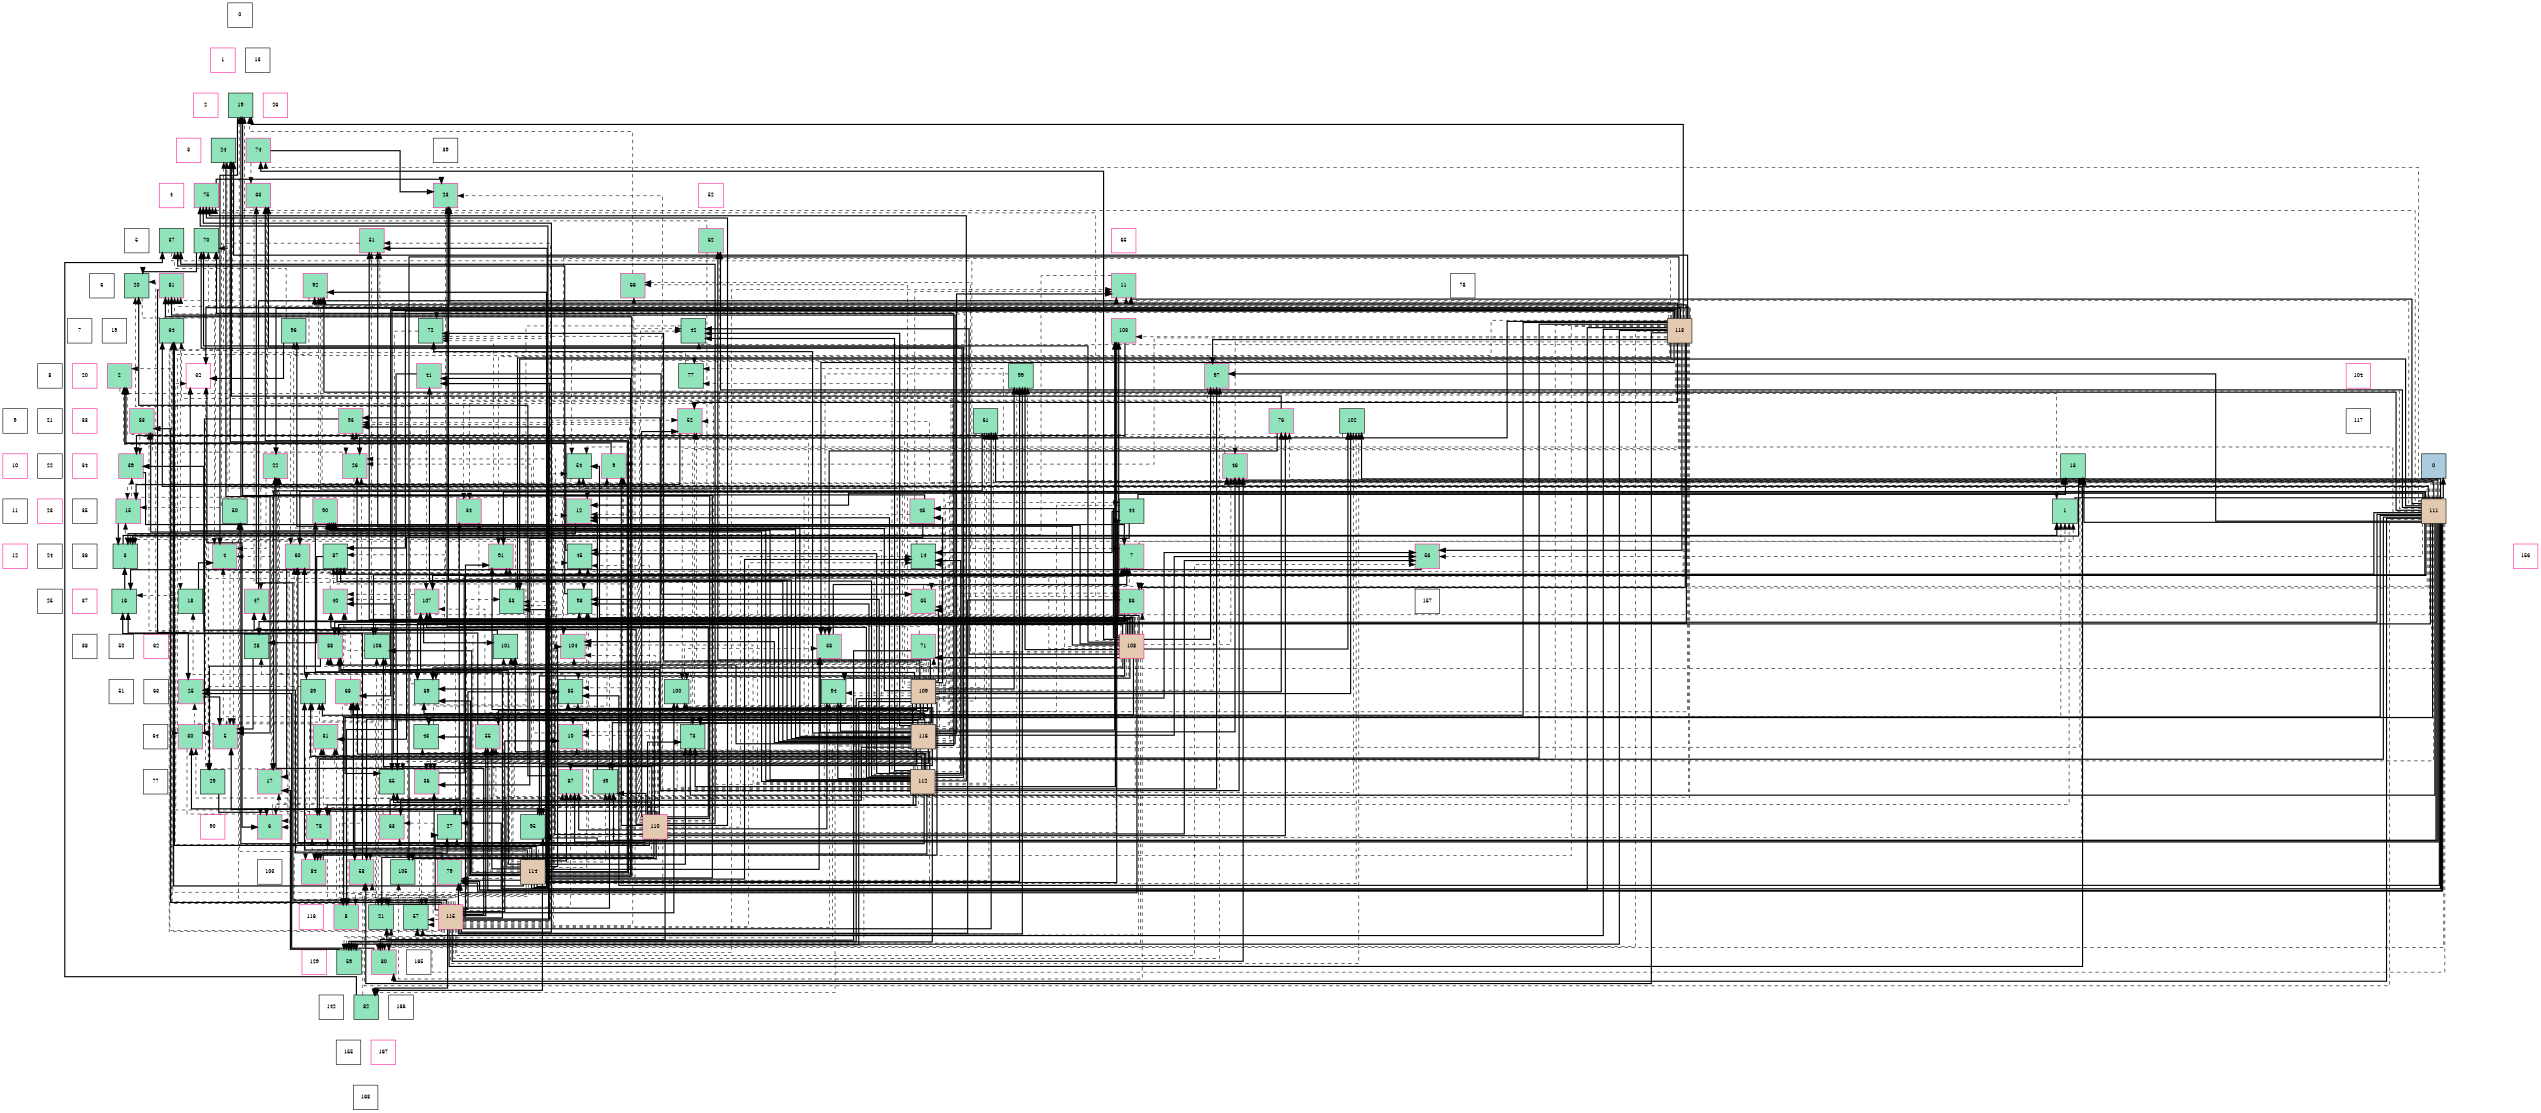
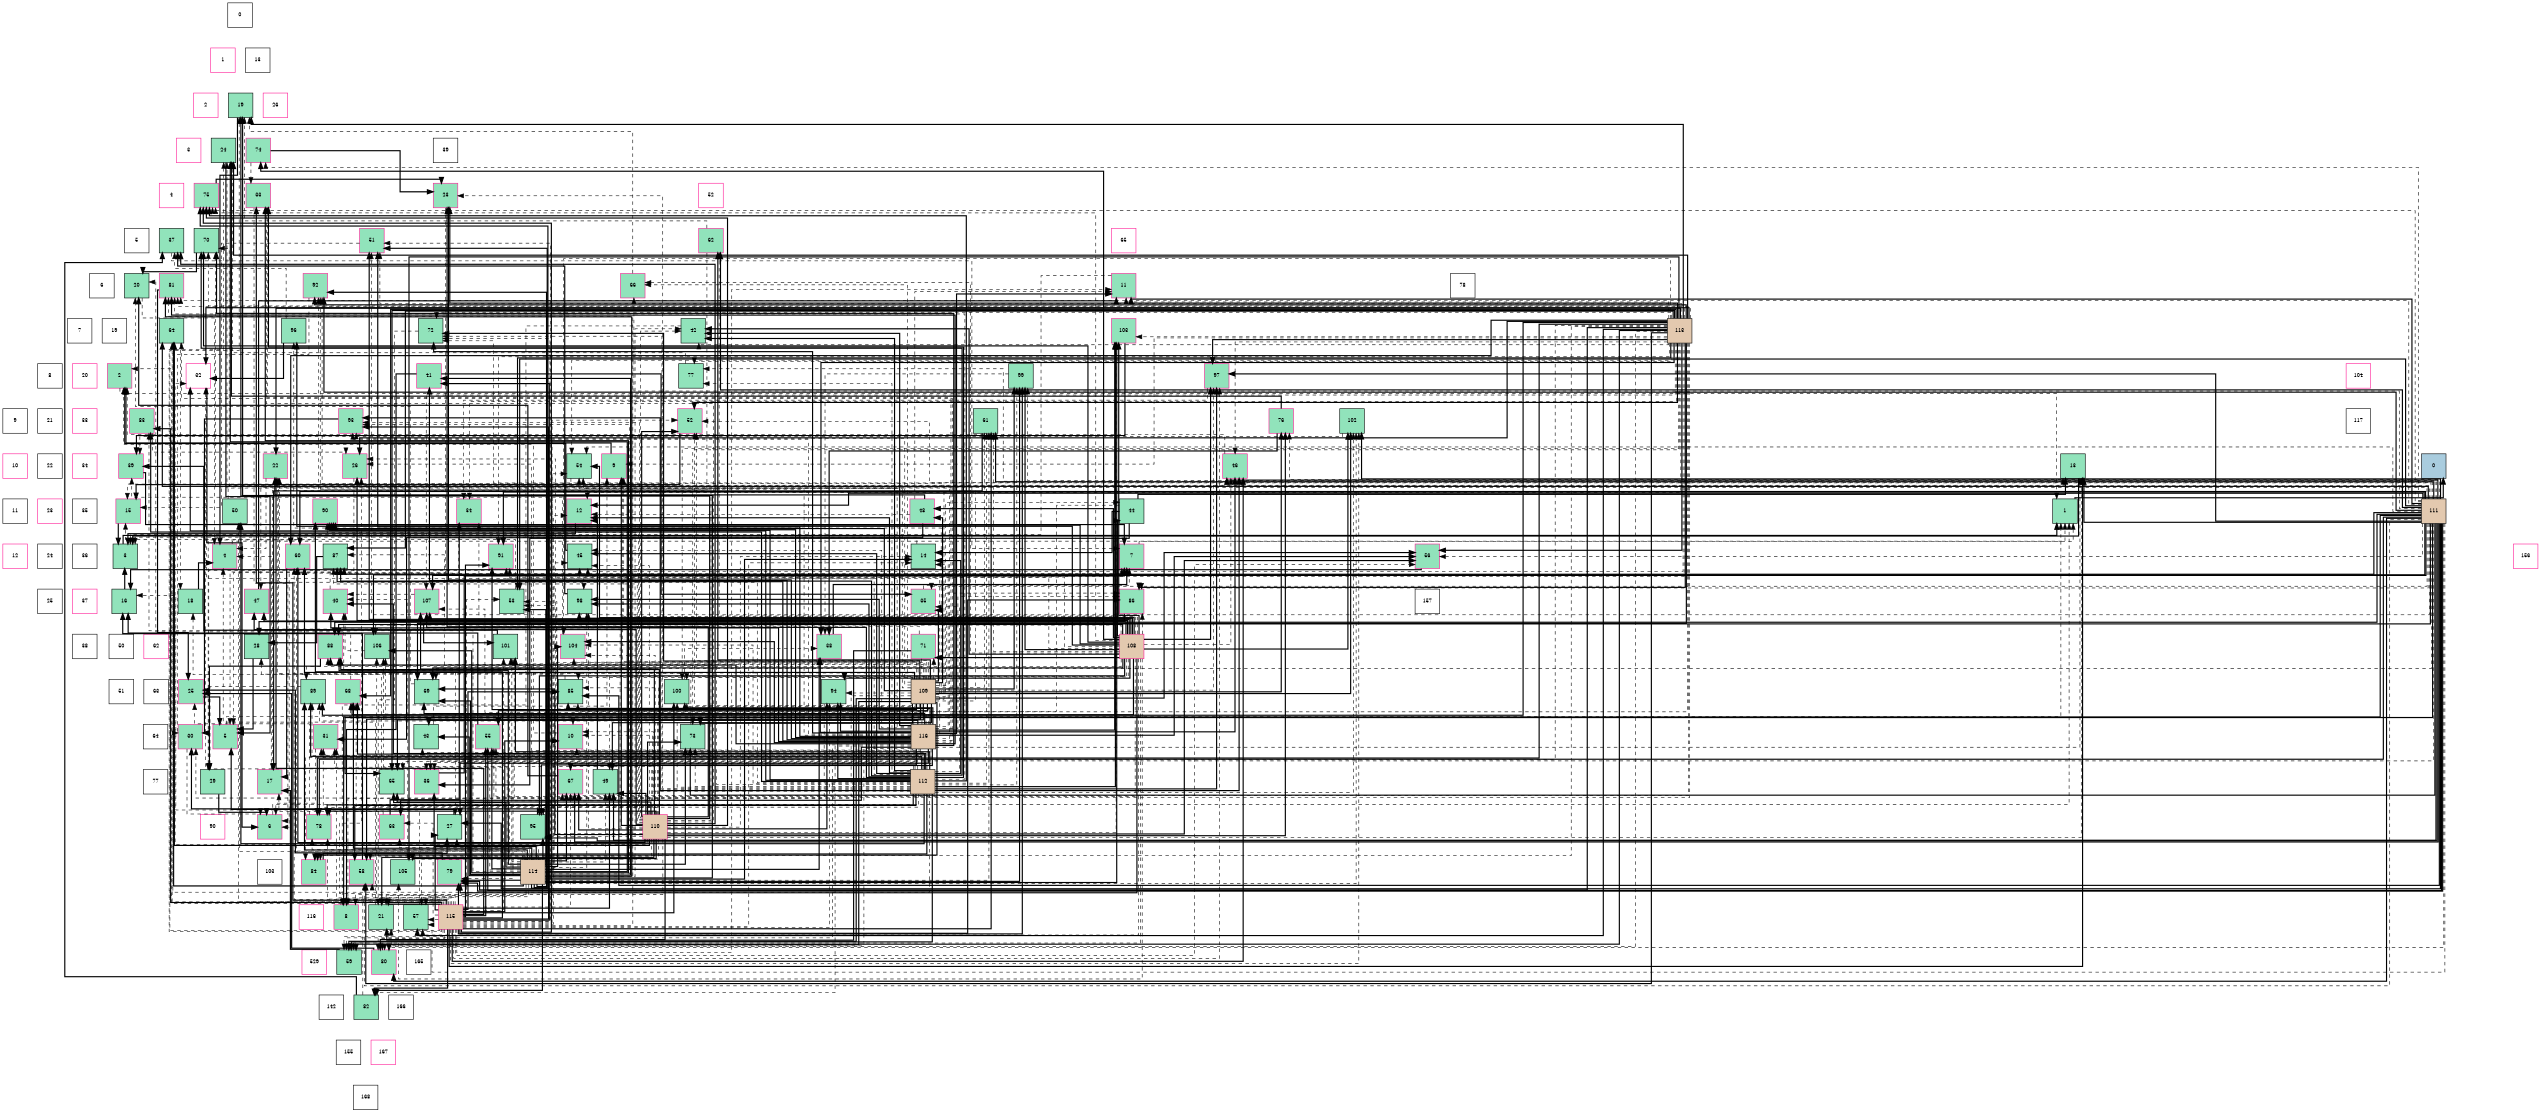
edge "113" -> "60": style dashed -> bold
edge "110" -> "106": style bold -> dashed
edge "112" -> "73": style bold -> dashed
node "129": label "129" -> "529"
